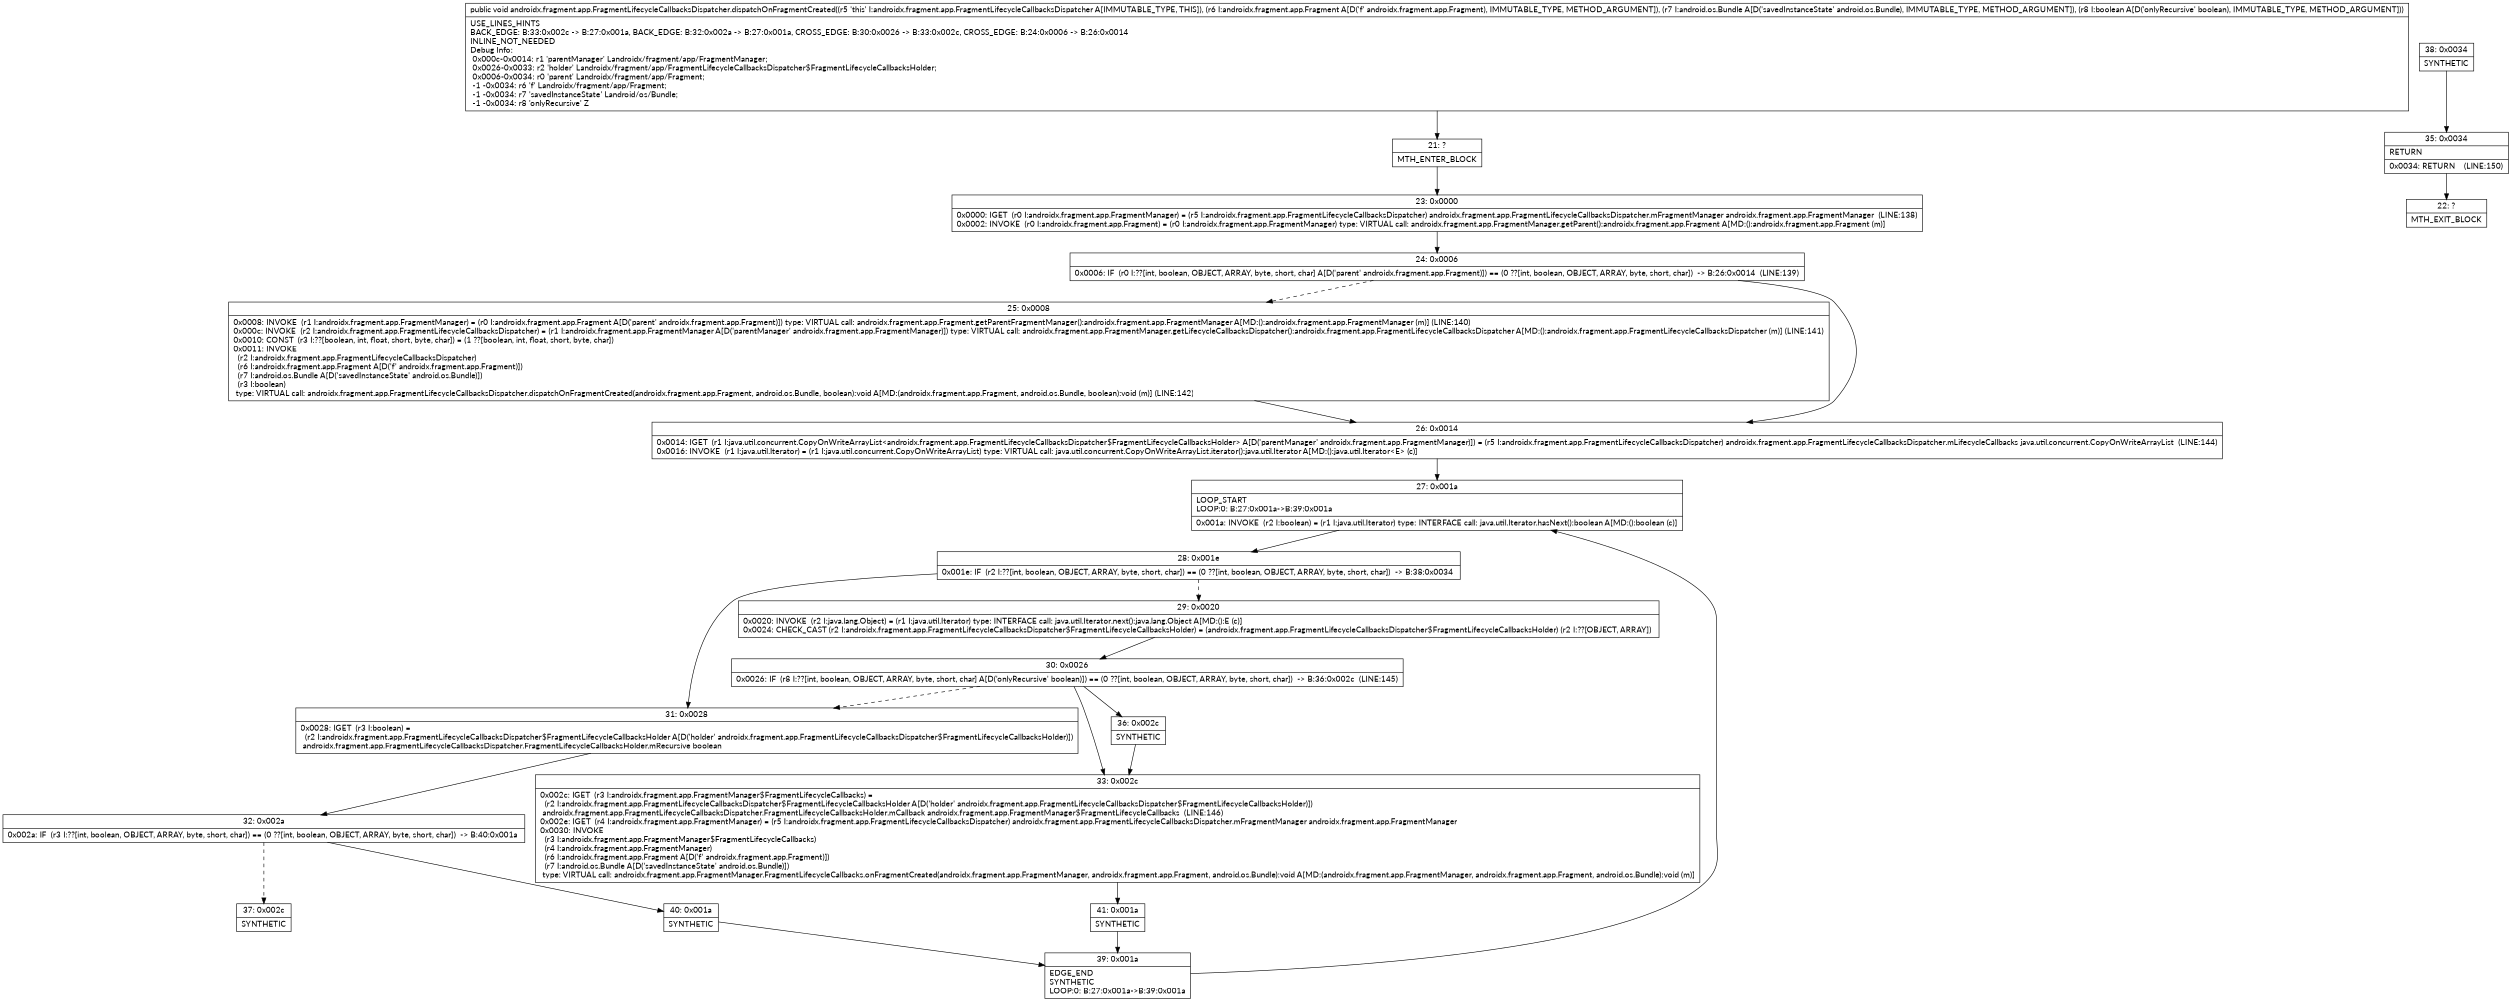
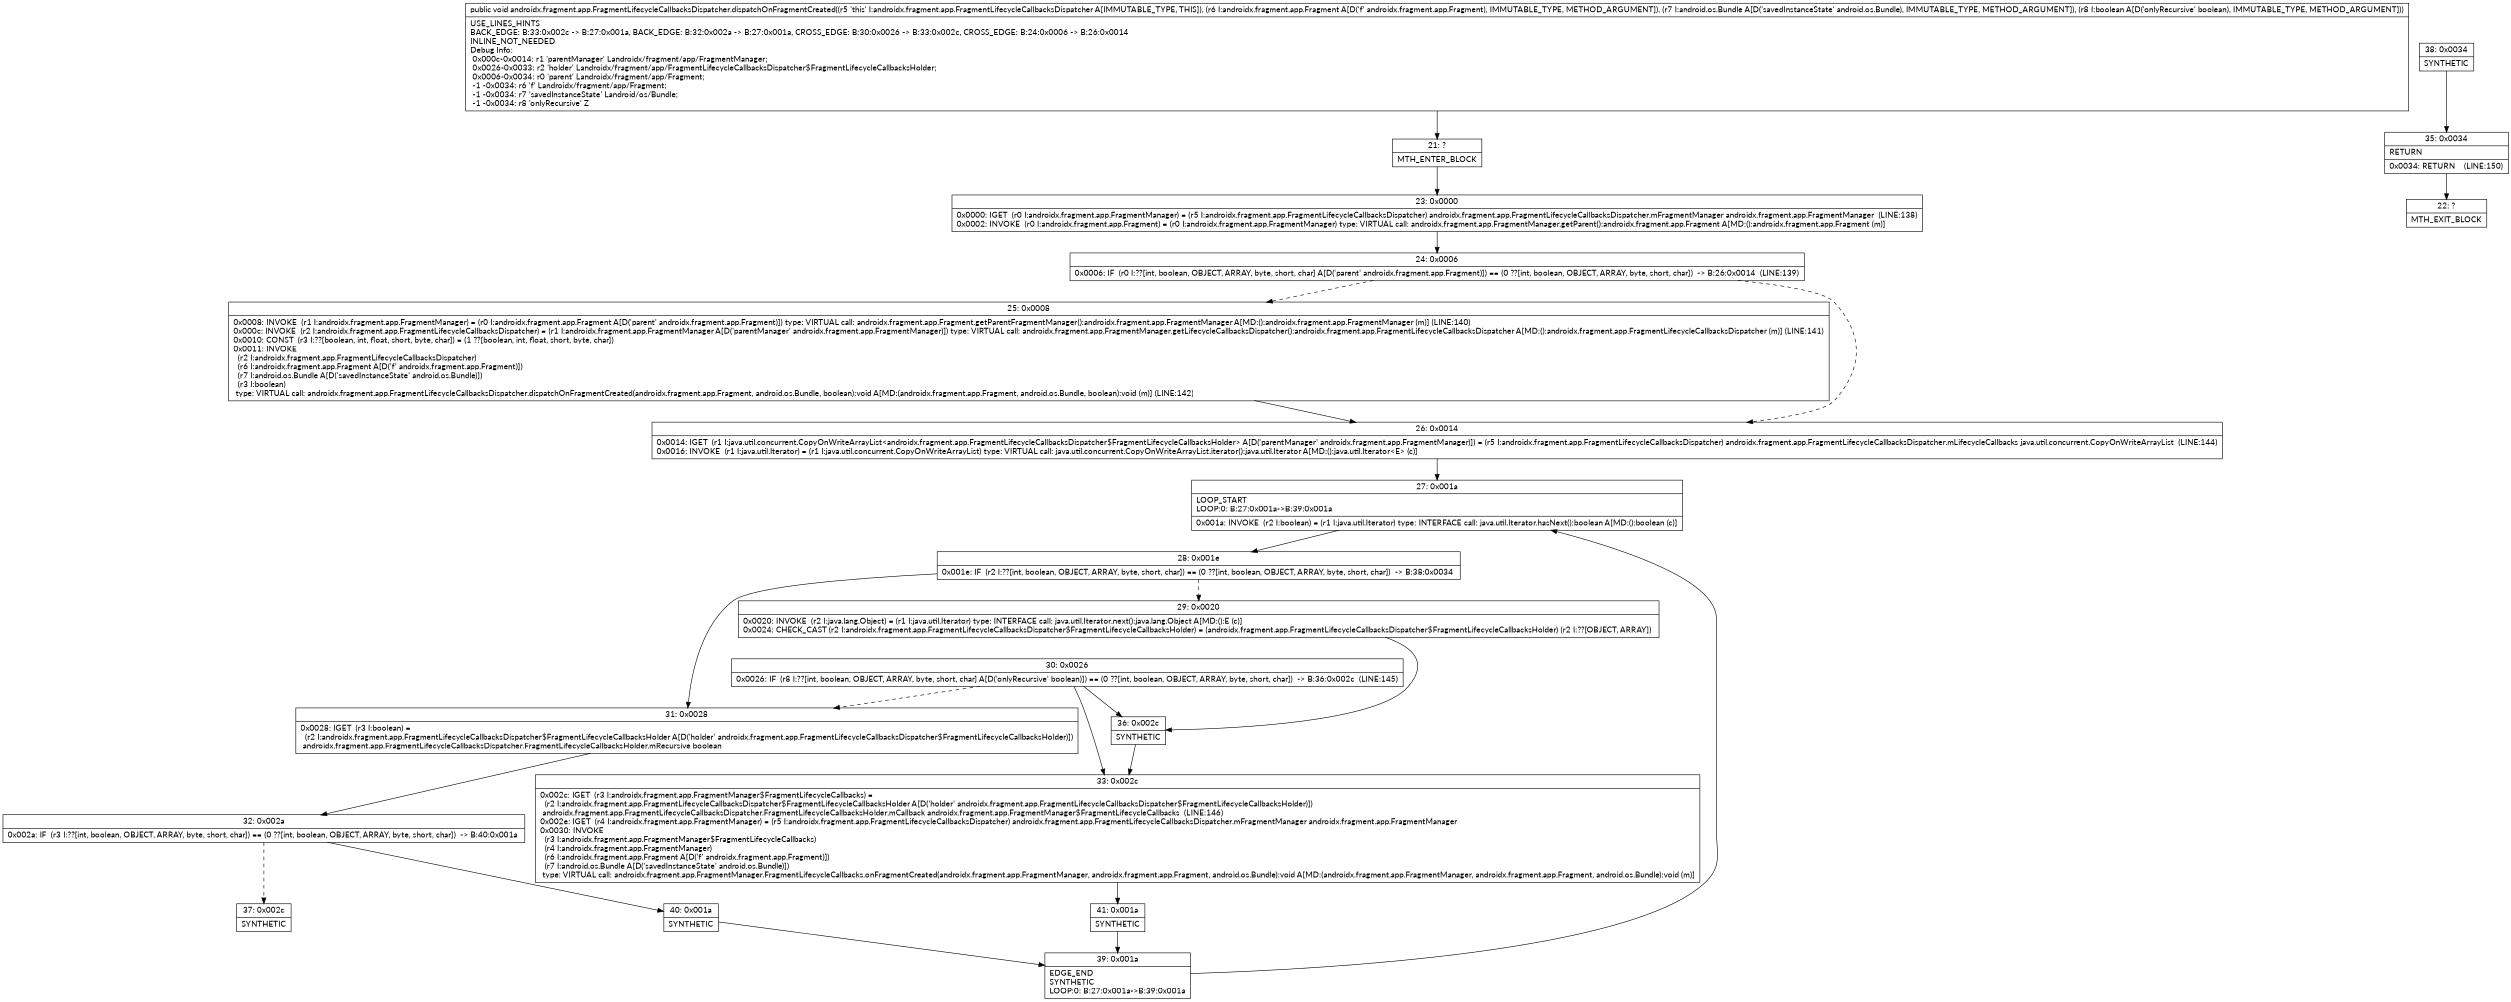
edge "24: 0x0006" -> "26: 0x0014": style solid -> dashed
edge "29: 0x0020" -> "30: 0x0026": now "29: 0x0020" -> "36: 0x002c"
